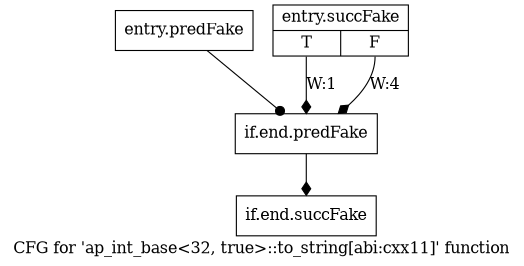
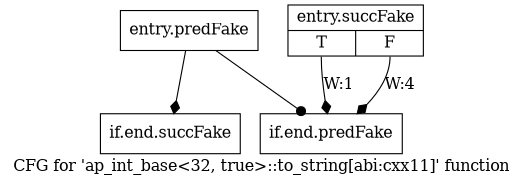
edge "if.end.predFake" -> "if.end.succFake": now "entry.predFake" -> "if.end.succFake"
